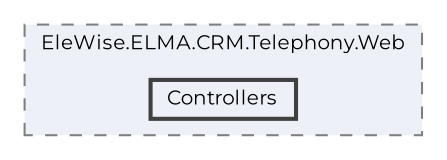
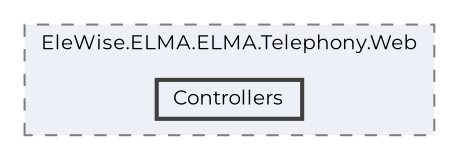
cluster "EleWise.ELMA.CRM.Telephony.Web": label "EleWise.ELMA.CRM.Telephony.Web" -> "EleWise.ELMA.ELMA.Telephony.Web"
